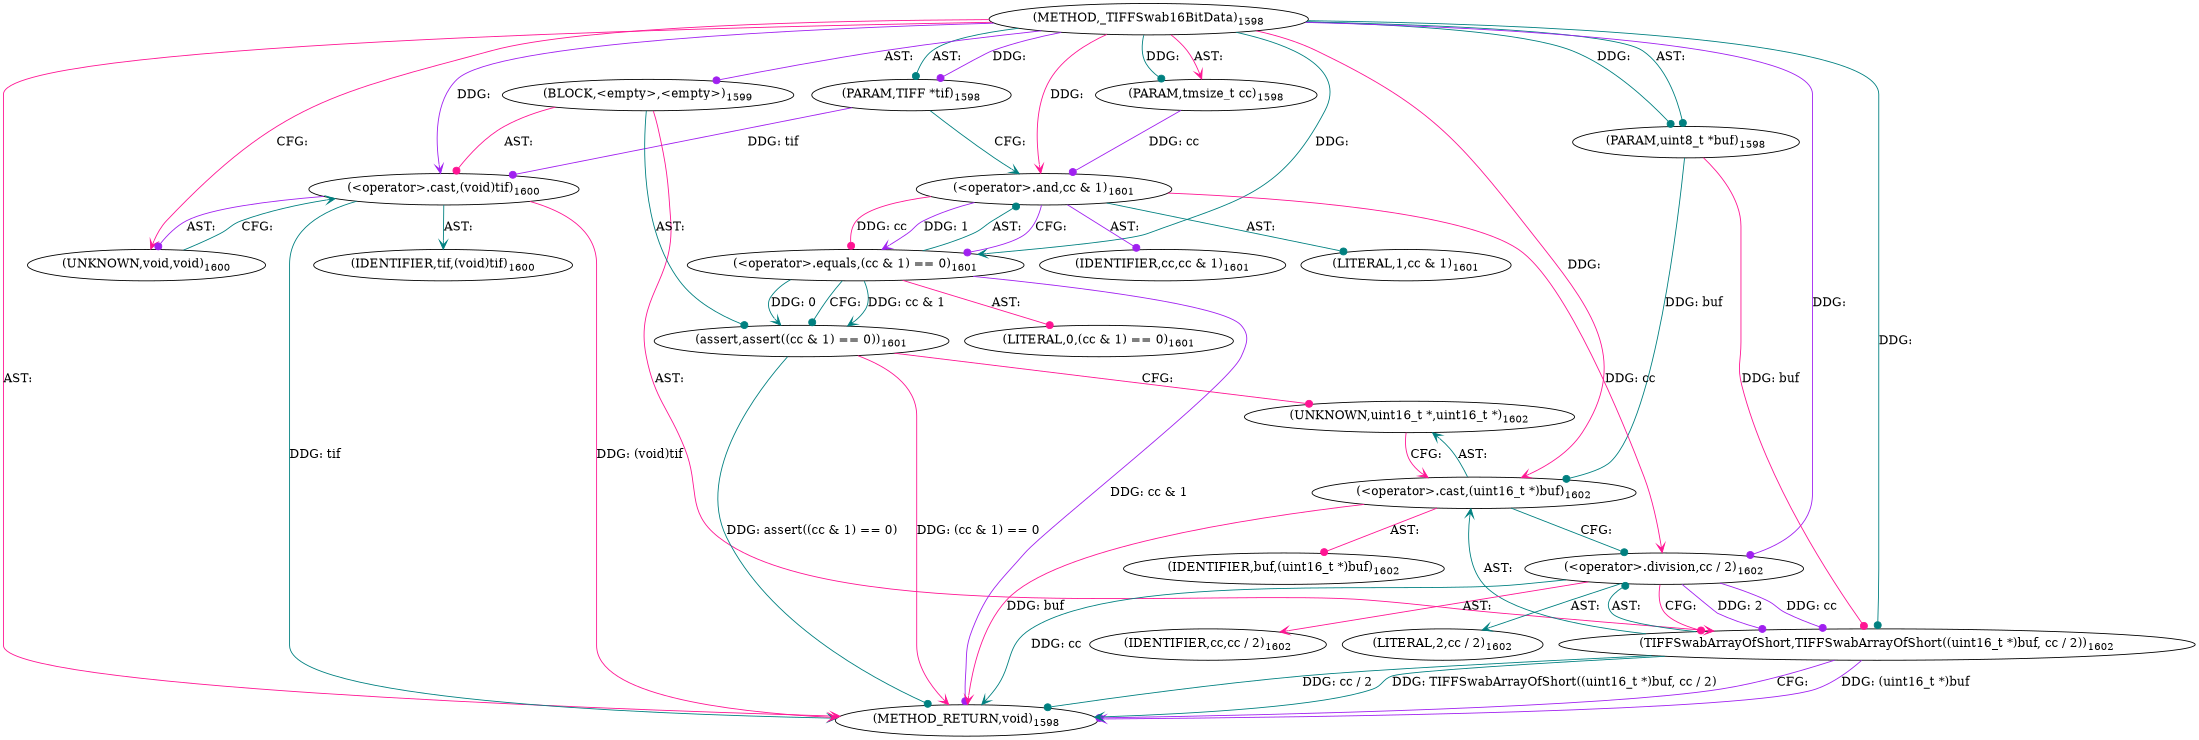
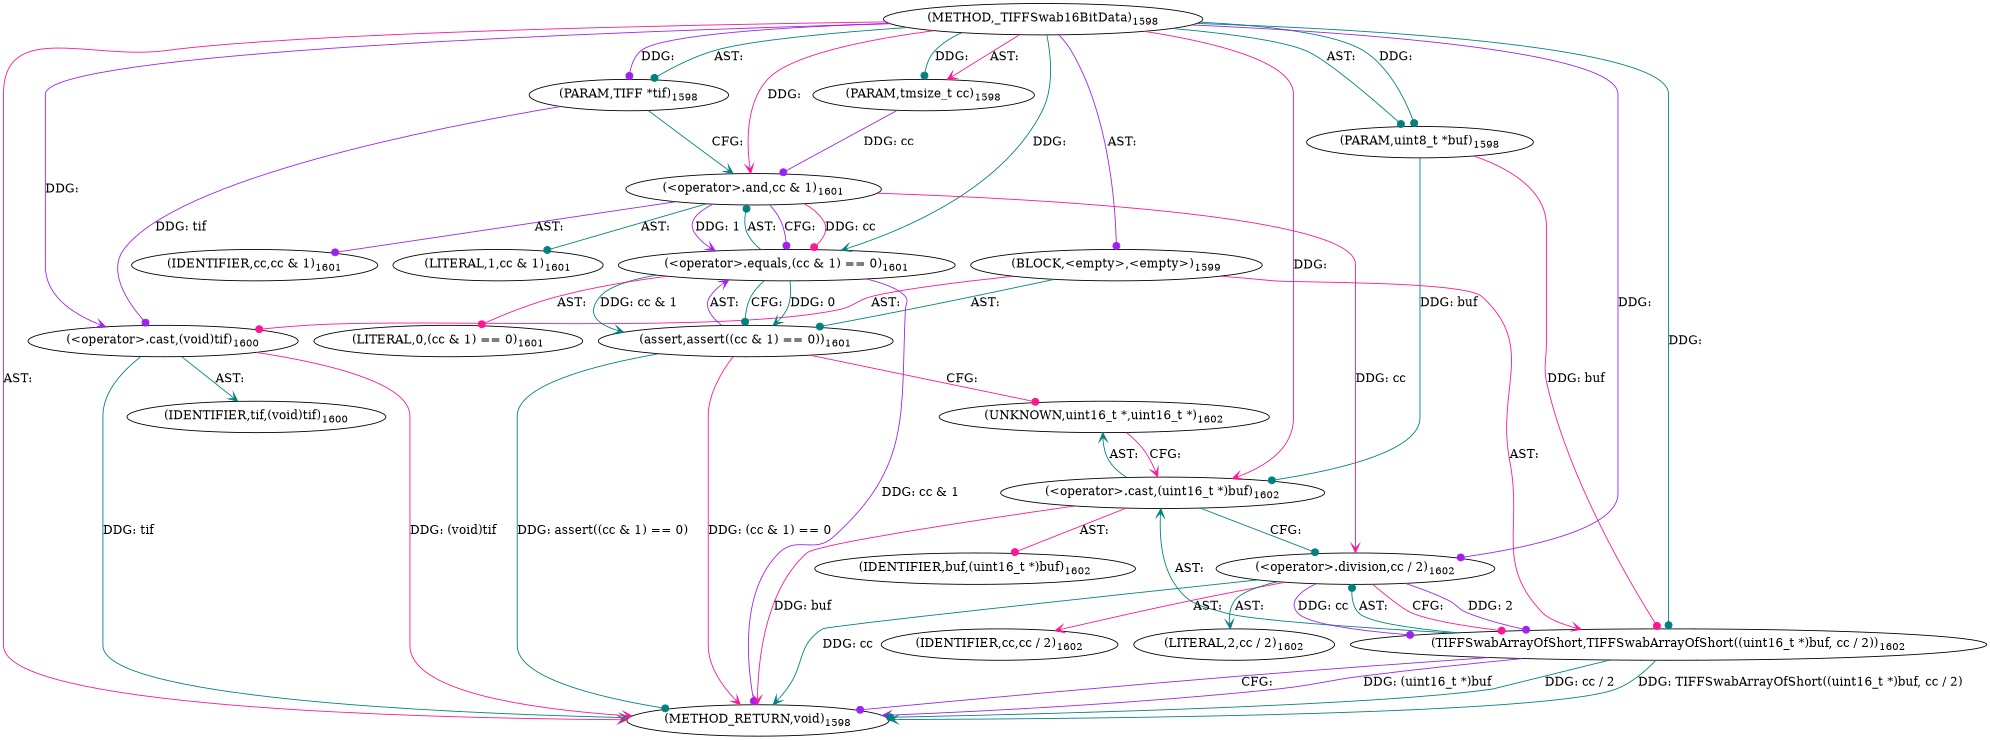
node "(UNKNOWN,void,void)": removed
edge "(assert,assert((cc & 1) == 0))" -> "(<operator>.equals,(cc & 1) == 0)": added, label "AST:"
